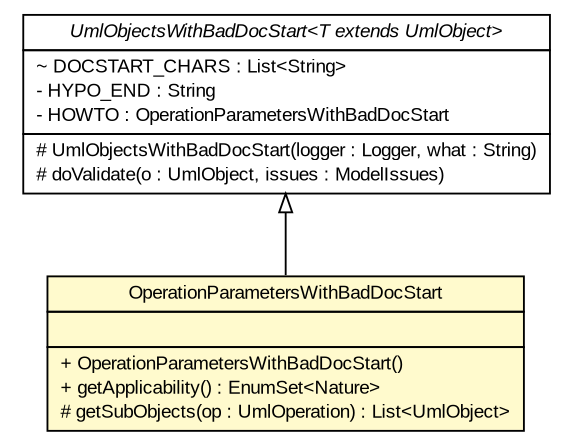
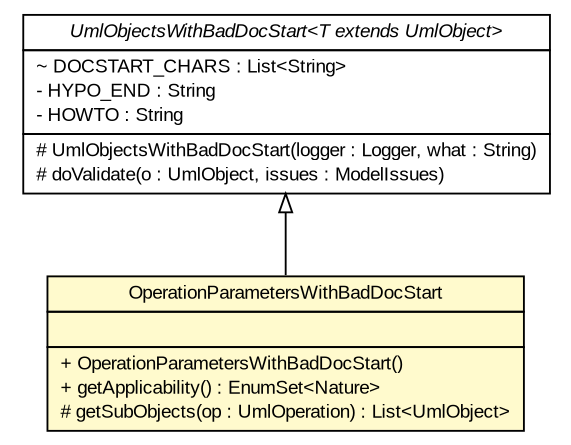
node "UmlObjectsWithBadDocStart<T extends UmlObject>": text "- HOWTO : OperationParametersWithBadDocStart" -> "- HOWTO : String"
